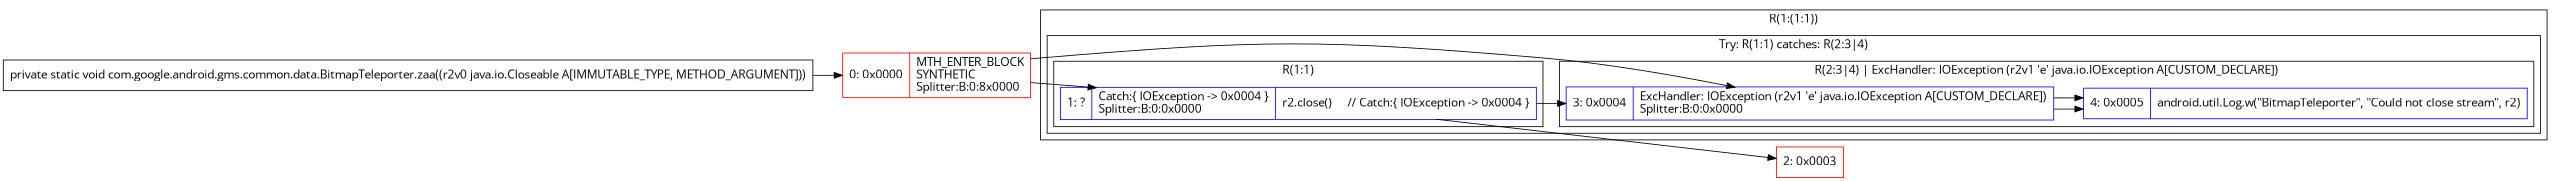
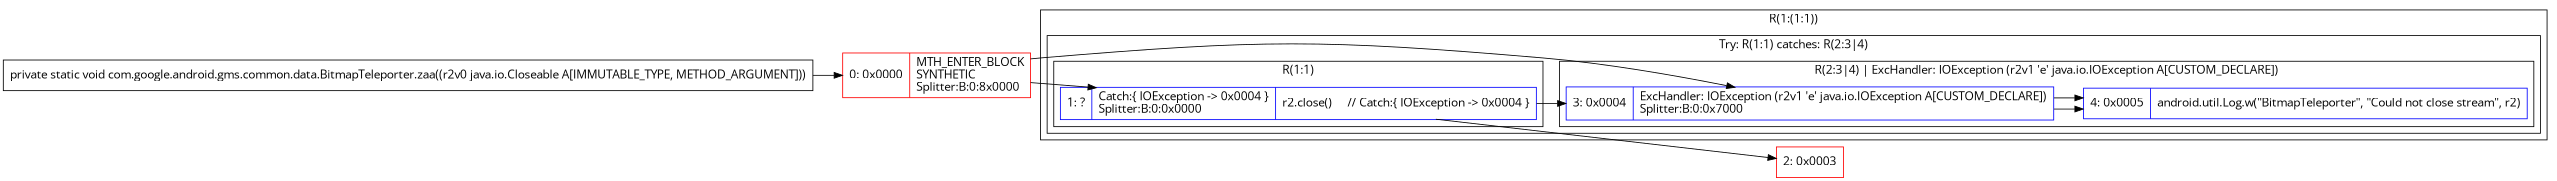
node "3: 0x0004": text "Splitter:B:0:0x0000" -> "Splitter:B:0:0x7000"
